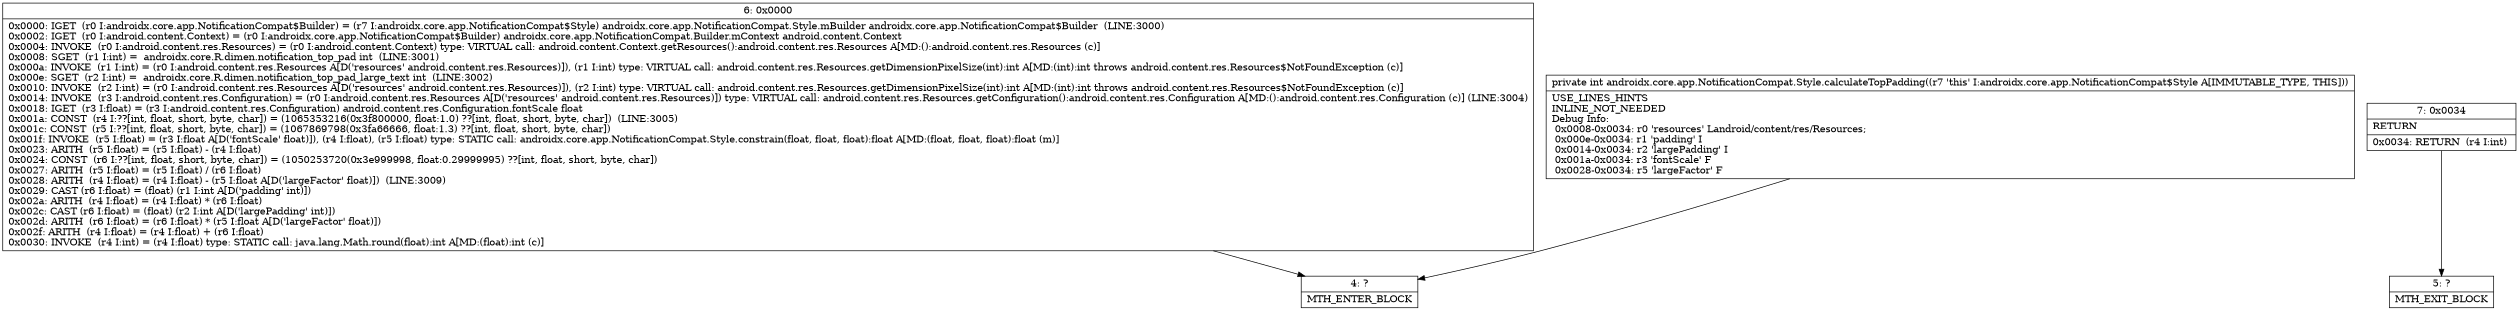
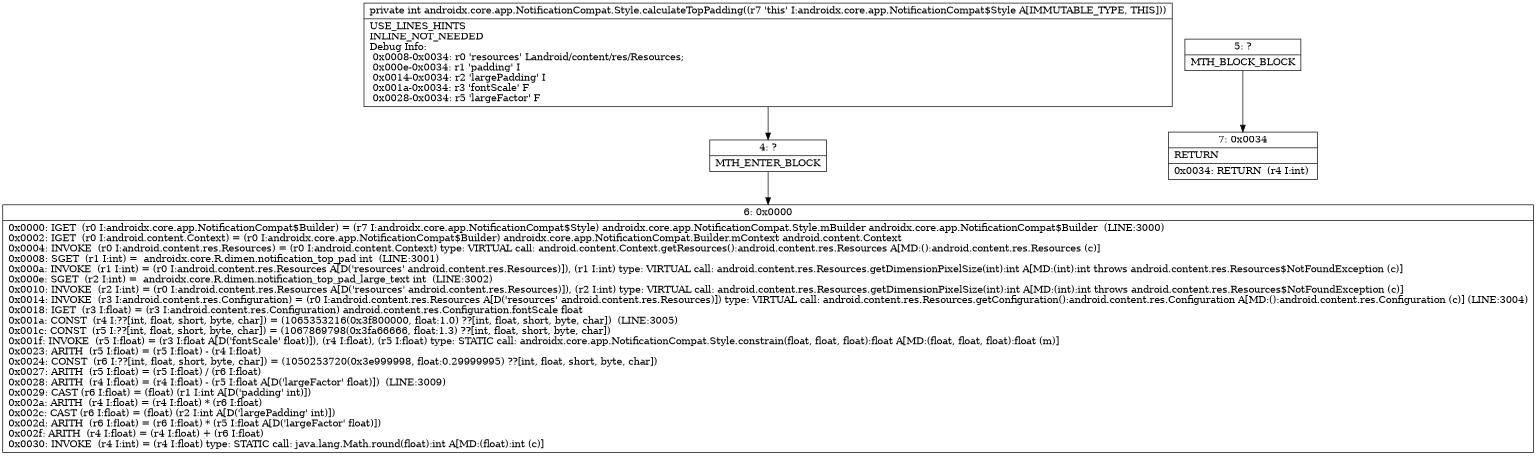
edge "7: 0x0034" -> "5: ?": reversed
edge "6: 0x0000" -> "4: ?": reversed
node "5: ?": text "MTH_EXIT_BLOCK" -> "MTH_BLOCK_BLOCK"
